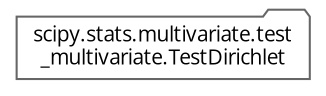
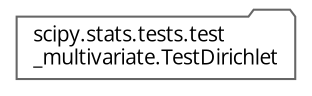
node "scipy.stats.multivariate.test _multivariate.TestDirichlet": label "scipy.stats.multivariate.test _multivariate.TestDirichlet" -> "scipy.stats.tests.test _multivariate.TestDirichlet"
